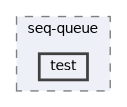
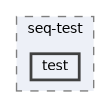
cluster "seq-queue": label "seq-queue" -> "seq-test"
